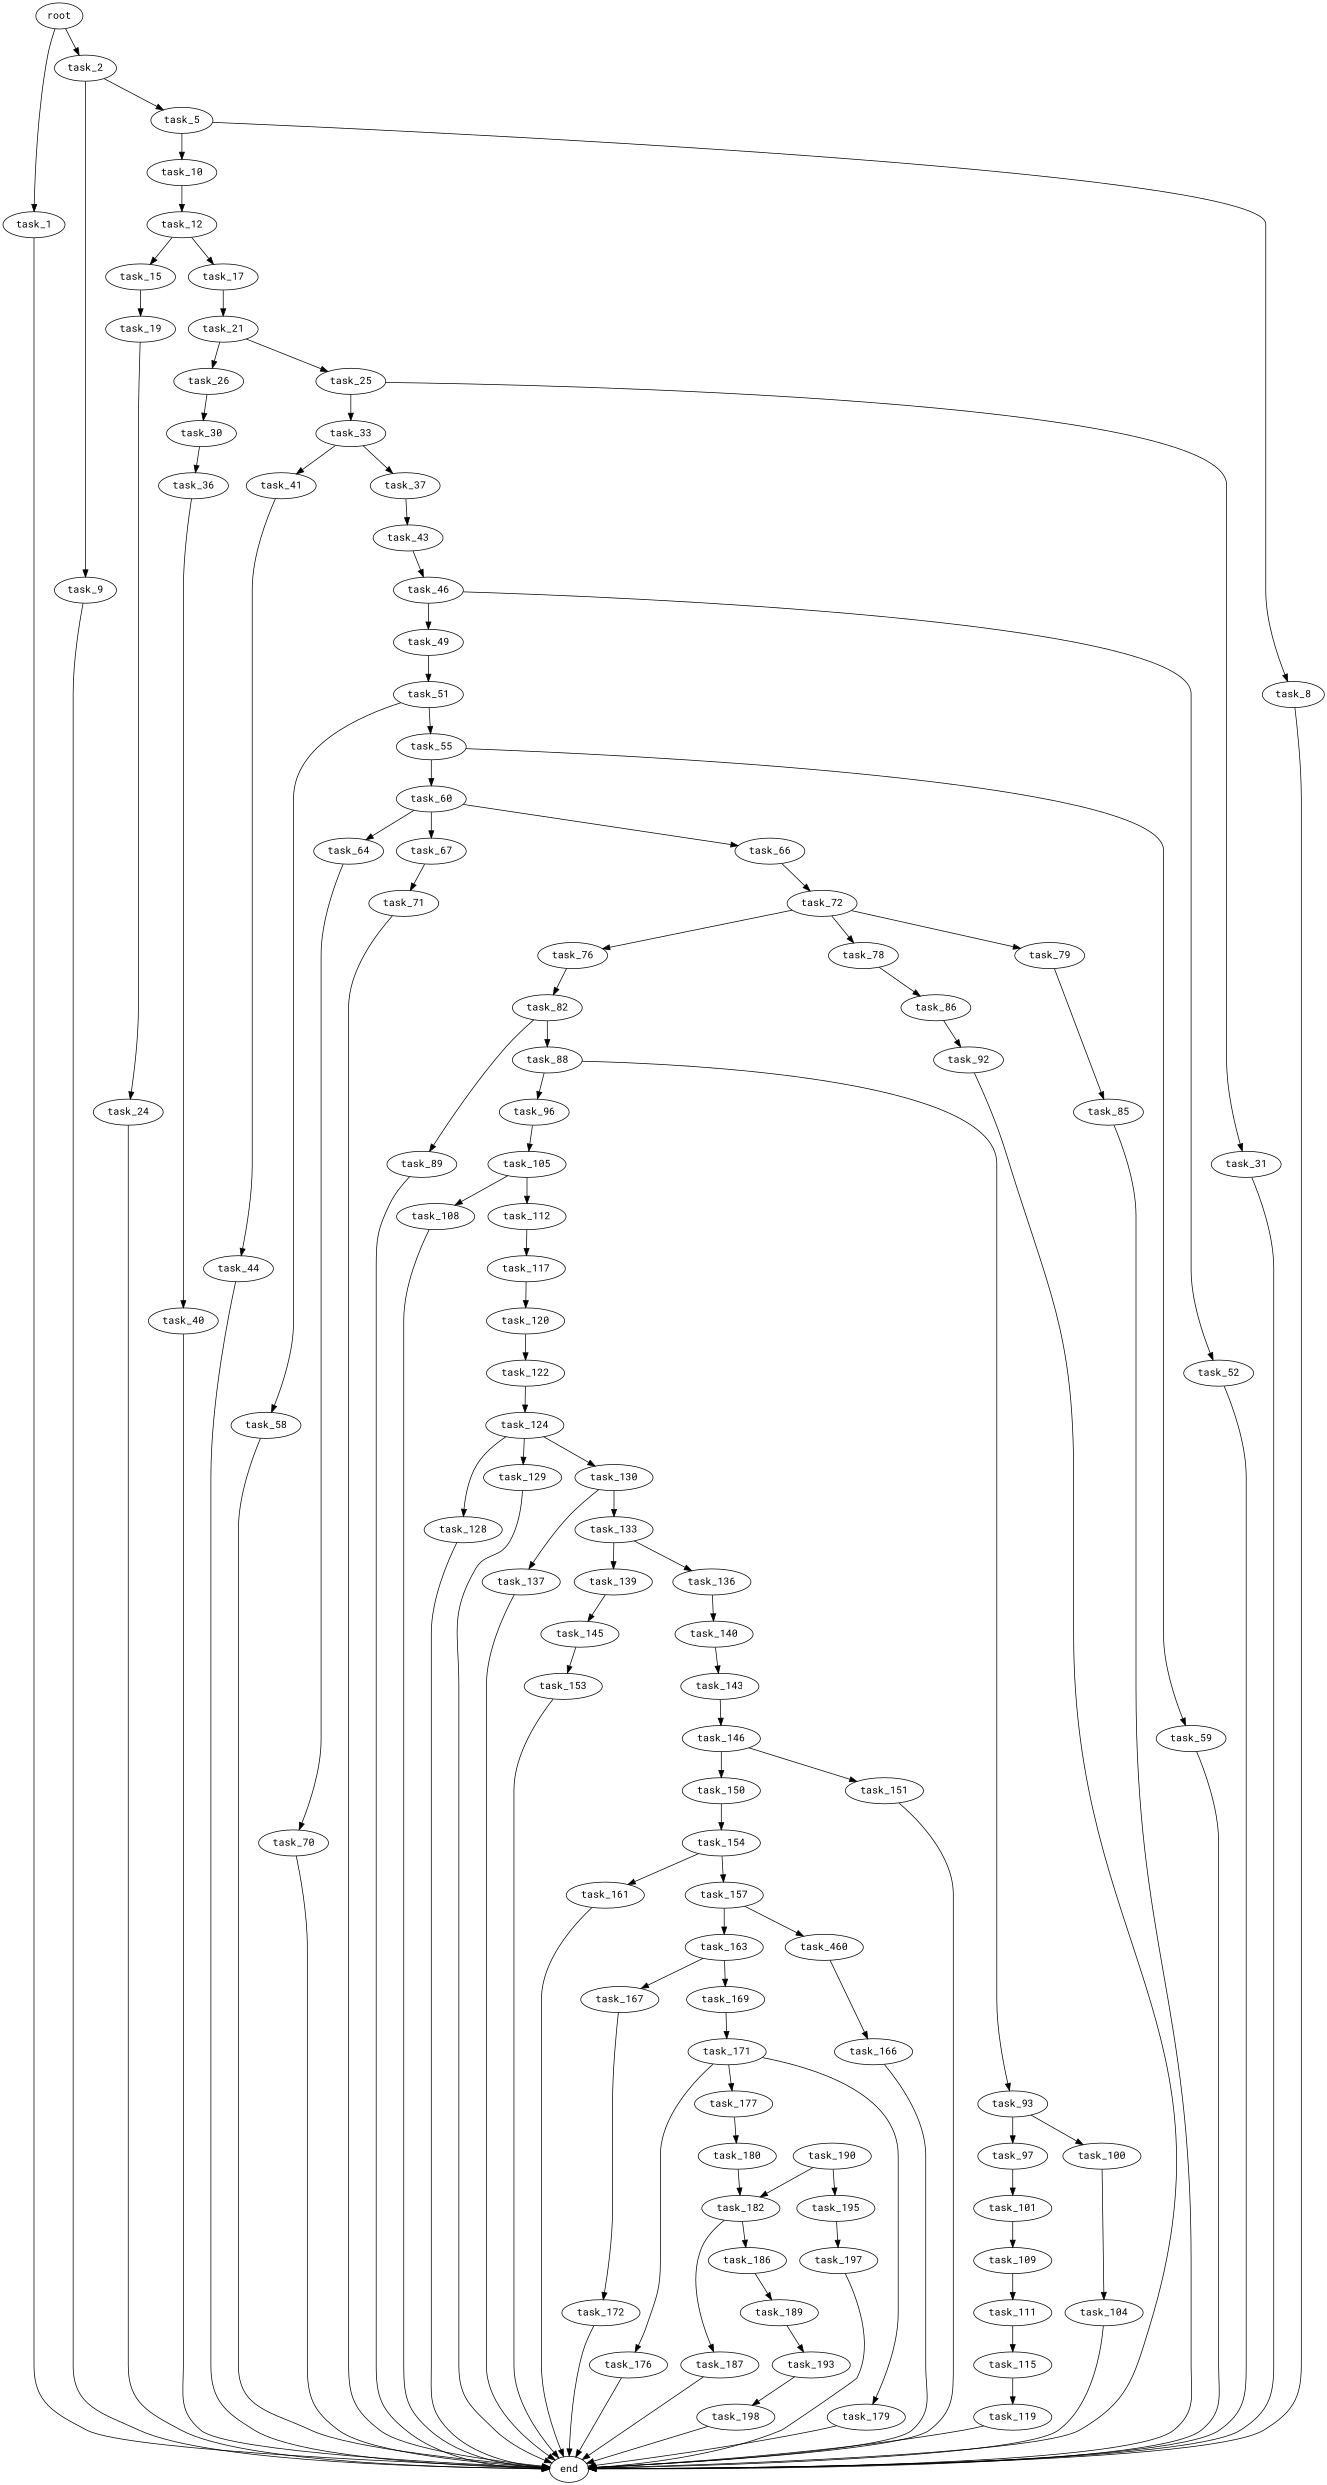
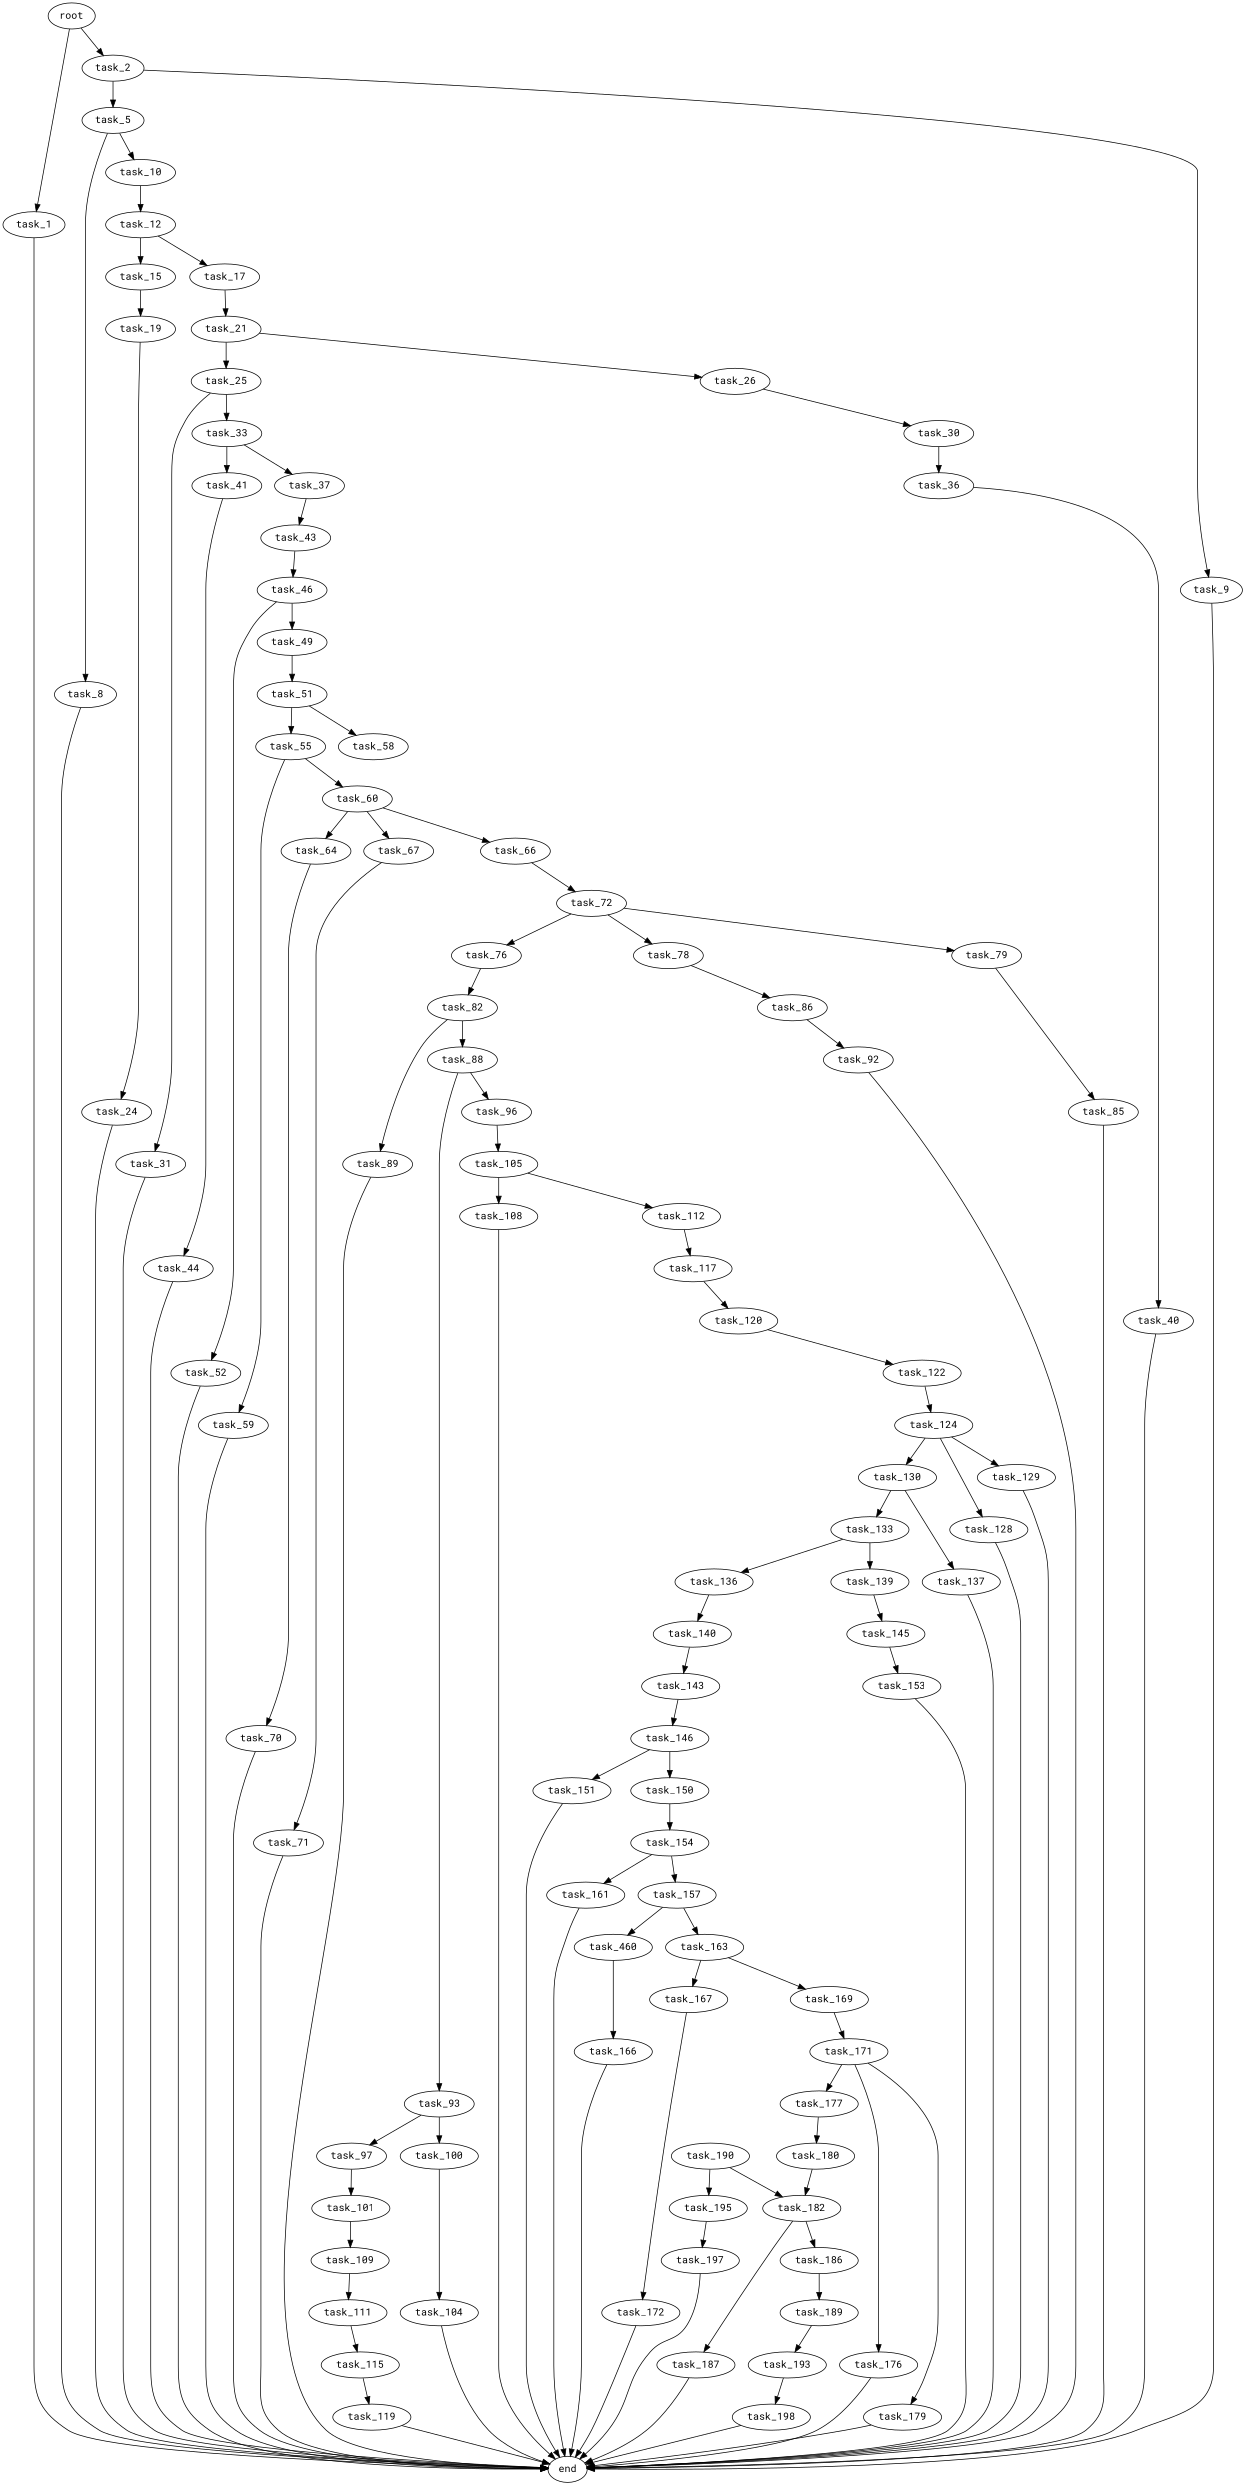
edge "task_58" -> "end": removed
